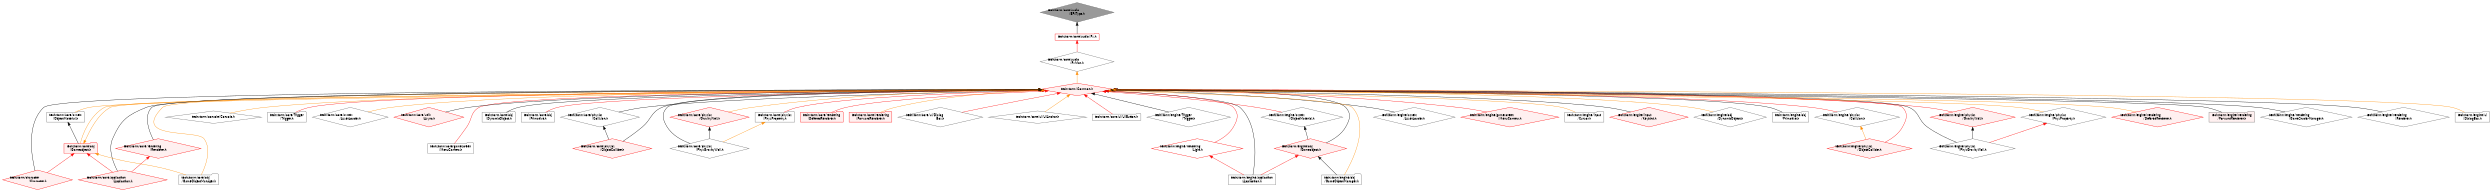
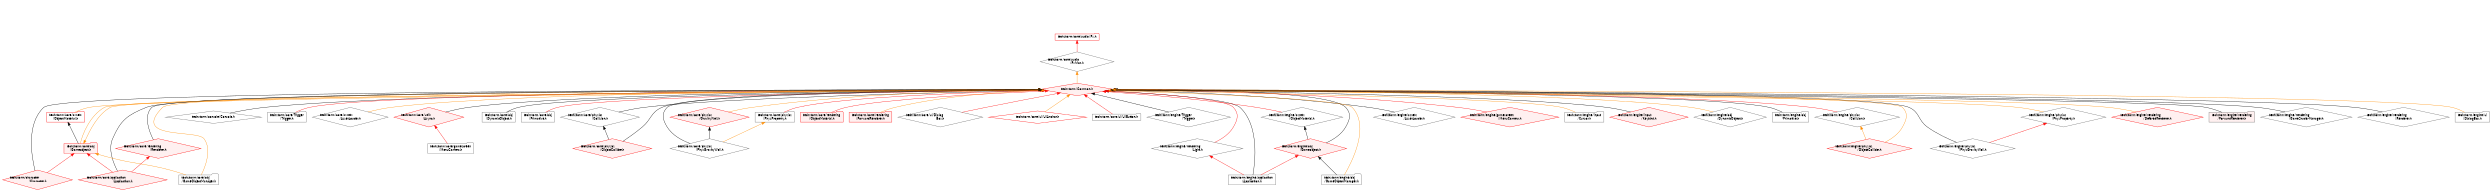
node "techstorm/core/audio /EFxType.h": removed
edge "techstorm/console/Console.h" -> "techstorm/Common.h": color darkorange -> black
edge "techstorm/core/gamescreen /MenuCamera.h" -> "techstorm/Common.h": now "techstorm/core/gamescreen /MenuCamera.h" -> "techstorm/core/utils /Async.h"
edge "techstorm/engine/physics /ObjectCollider.h" -> "techstorm/Common.h": color red -> darkorange
node "techstorm/core/assets /ObjectMaterial.h": color grey40 -> red
node "techstorm/core/rendering /DeferedRenderer.h": label "techstorm/core/rendering /DeferedRenderer.h" -> "techstorm/core/rendering /ObjectMaterial.h"
node "techstorm/core/ui/UIAnchor.h": color grey40 -> red
node "techstorm/engine/physics /GravityWell.h": removed
node "techstorm/engine/rendering /Light.h": color red -> grey40
